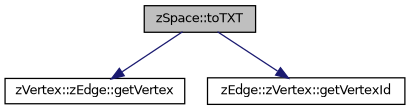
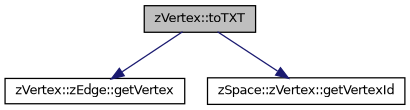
node "zSpace::toTXT": label "zSpace::toTXT" -> "zVertex::toTXT"
node "zEdge::zVertex::getVertexId": label "zEdge::zVertex::getVertexId" -> "zSpace::zVertex::getVertexId"
